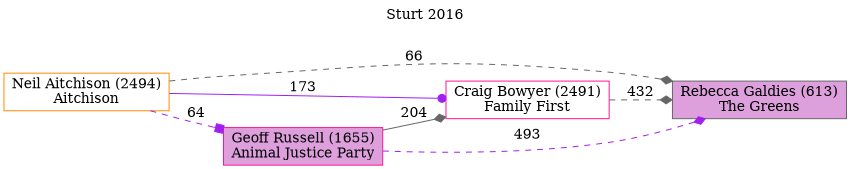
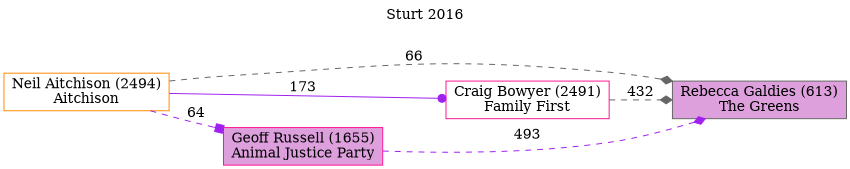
edge "Geoff Russell (1655) Animal Justice Party" -> "Craig Bowyer (2491) Family First": removed, label "204"
